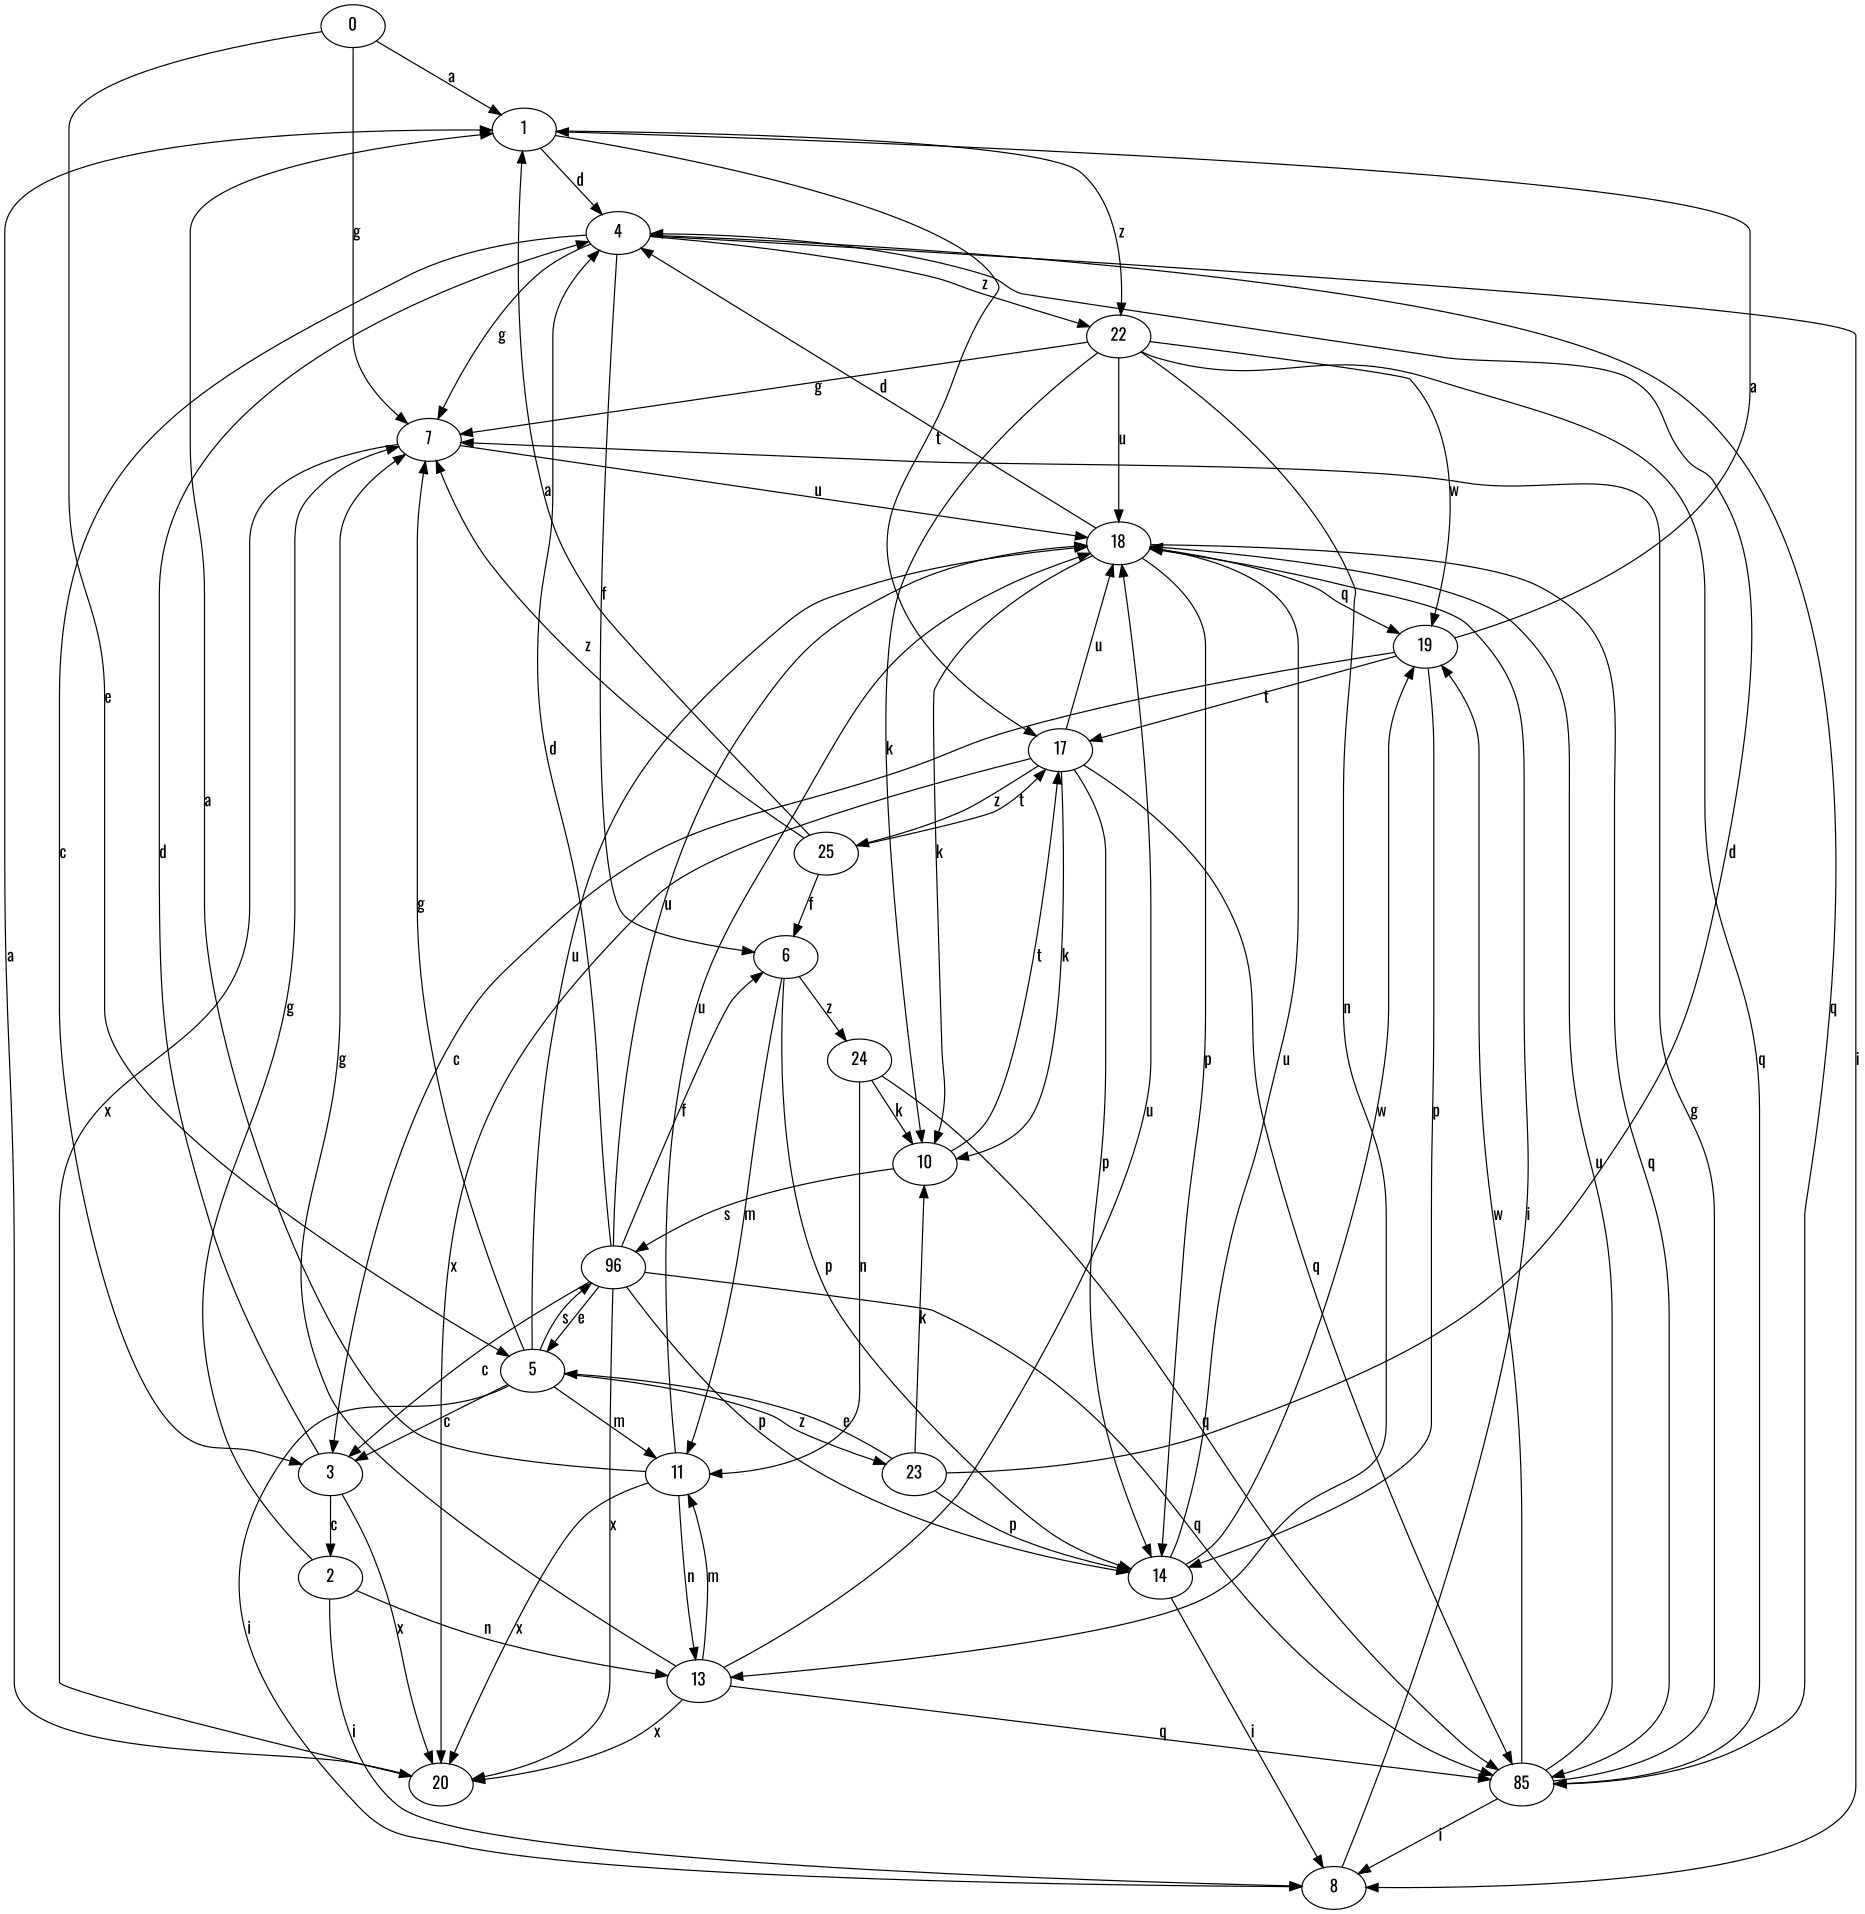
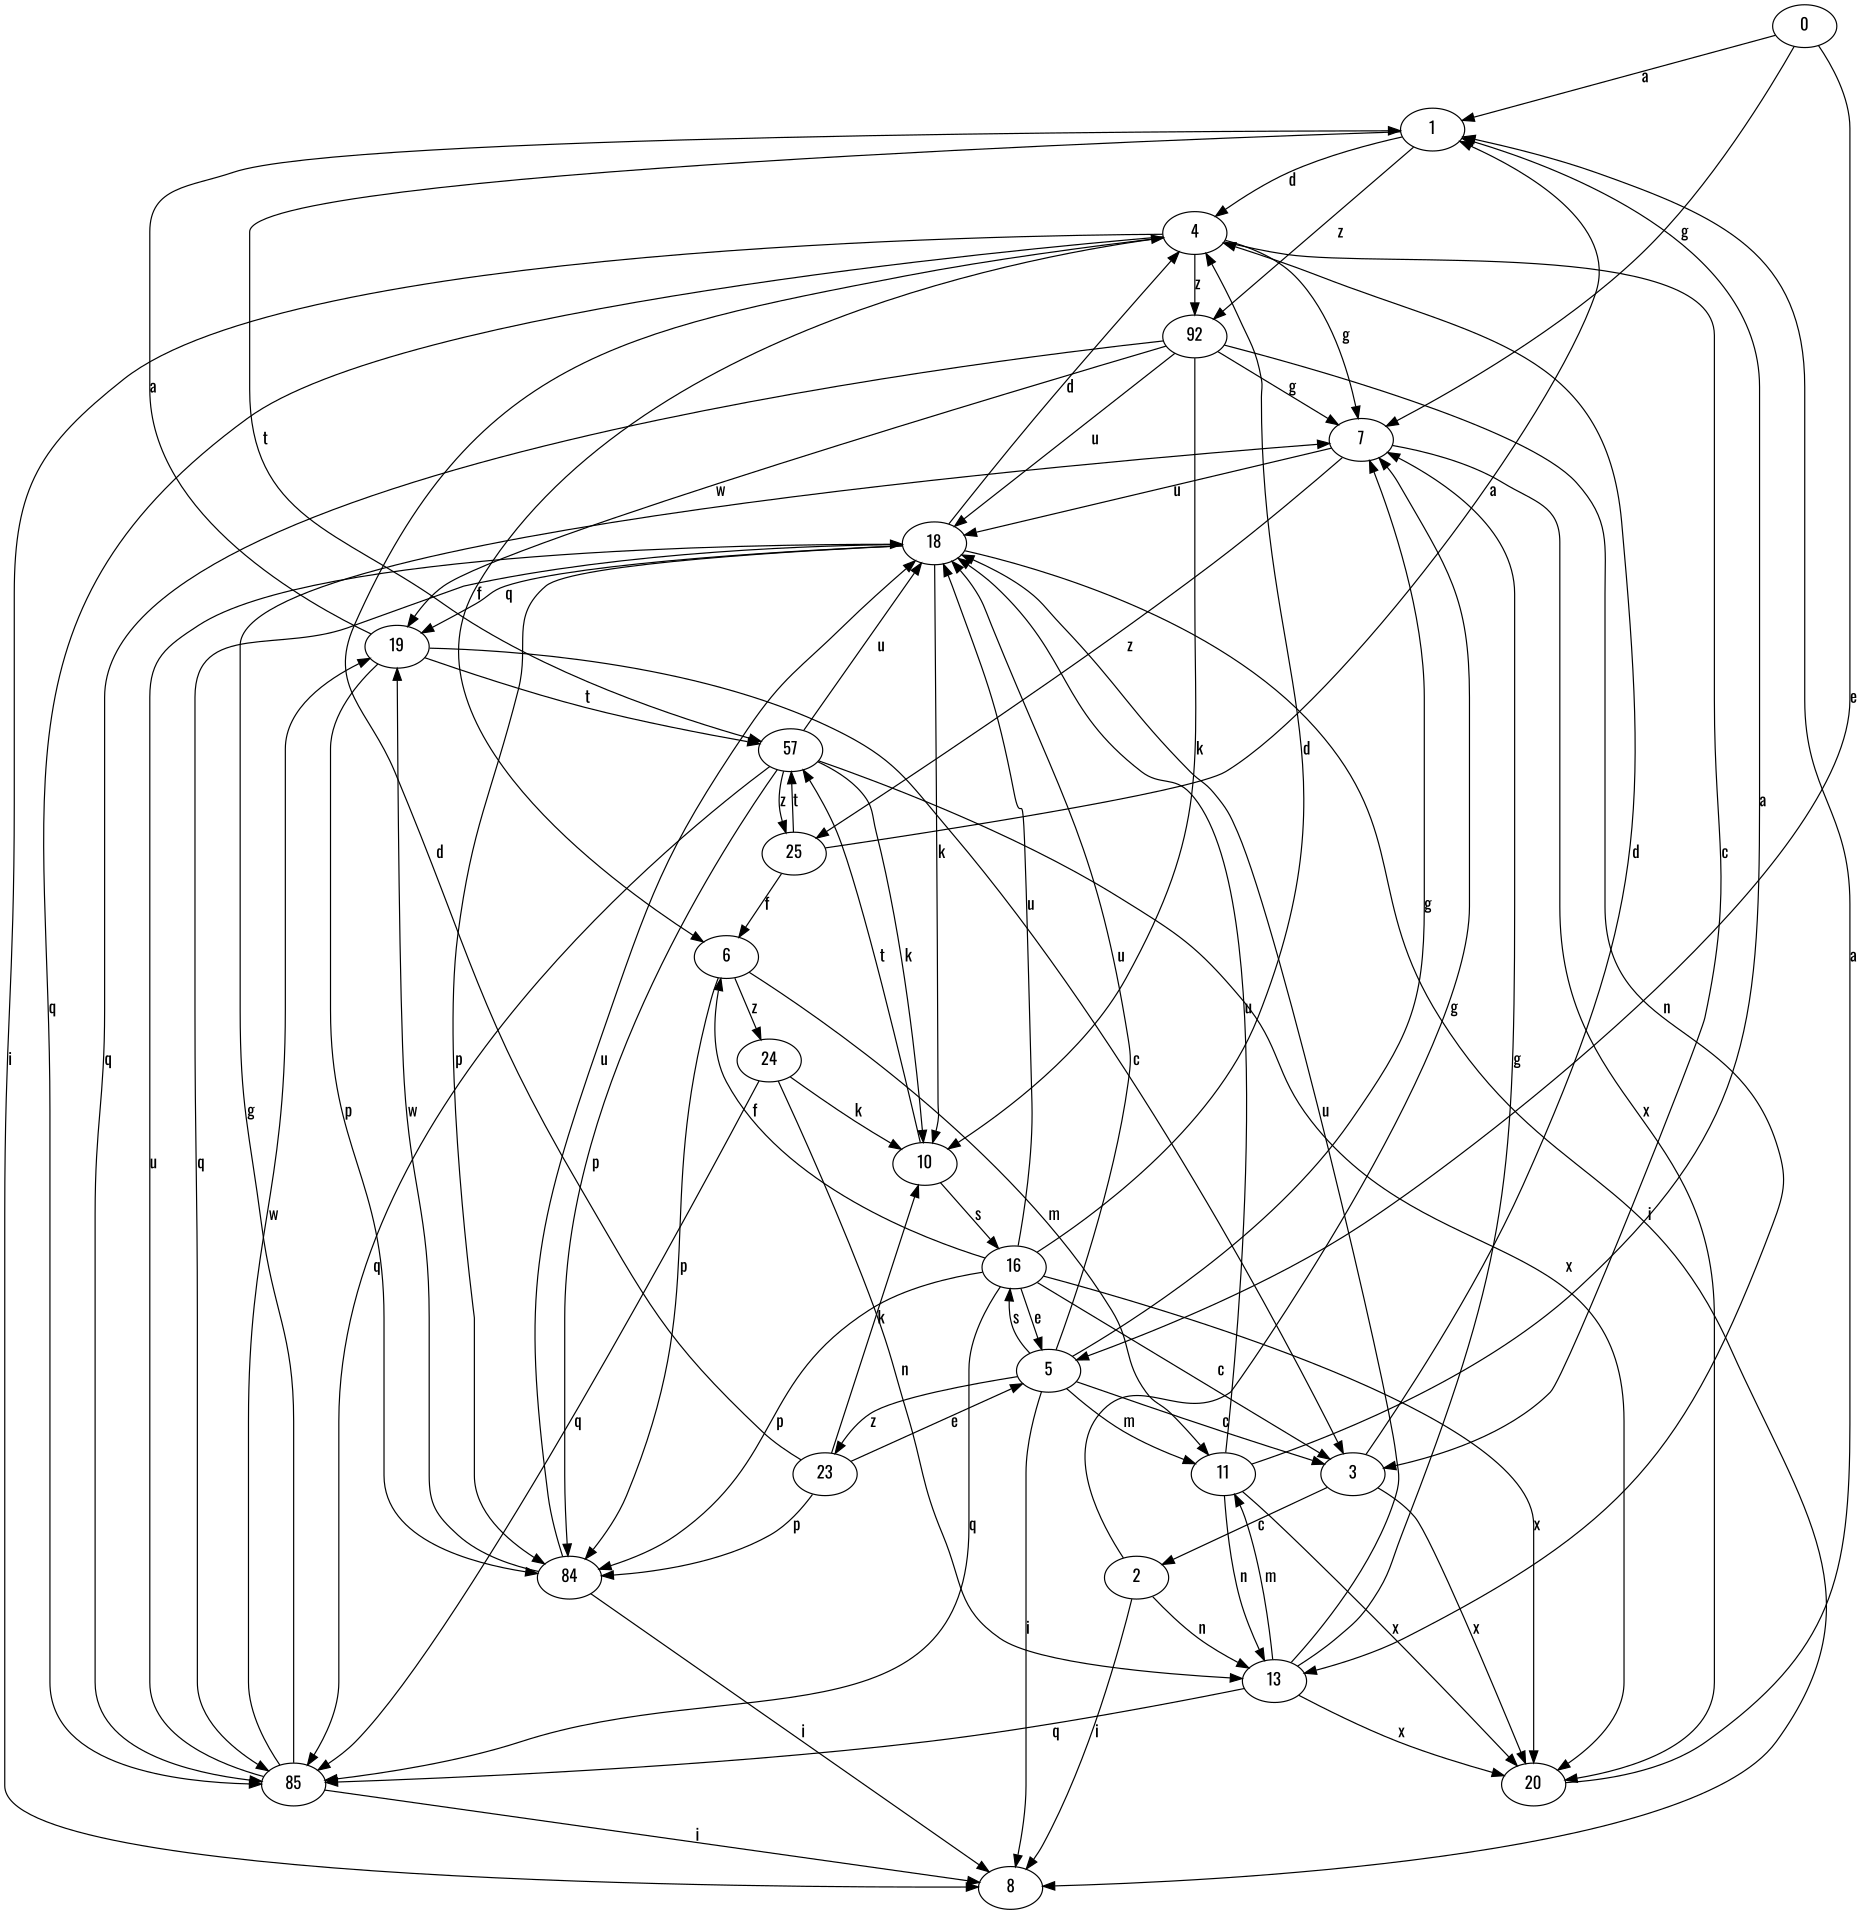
node "22": label "22" -> "92"
edge "25" -> "7": reversed
node "17": label "17" -> "57"
edge "8" -> "18": reversed
node "96": label "96" -> "16"
edge "24" -> "11": now "24" -> "13"
node "14": label "14" -> "84"
